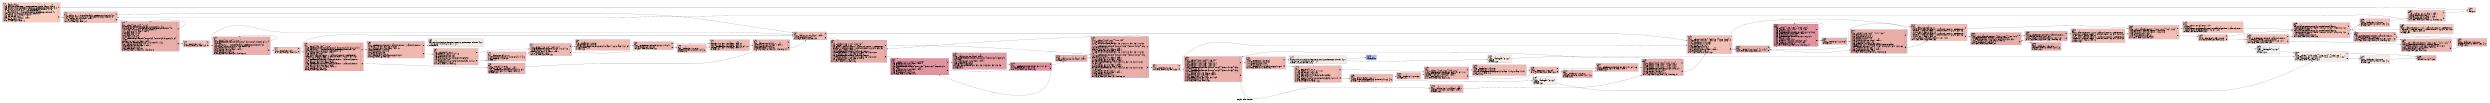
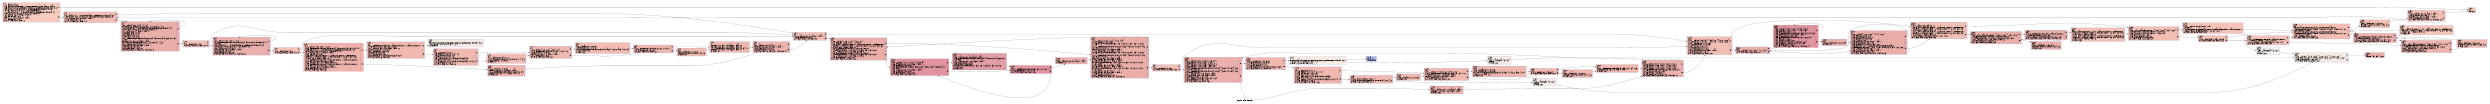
node "%304:": removed
